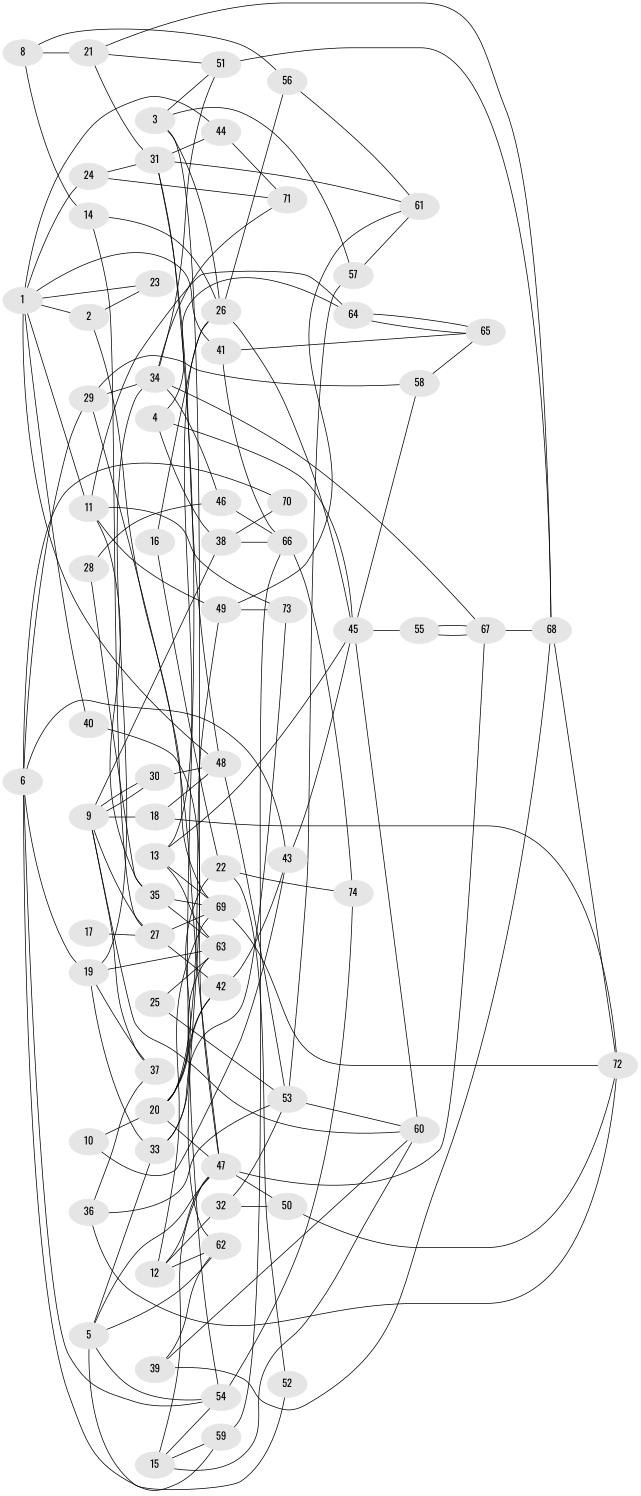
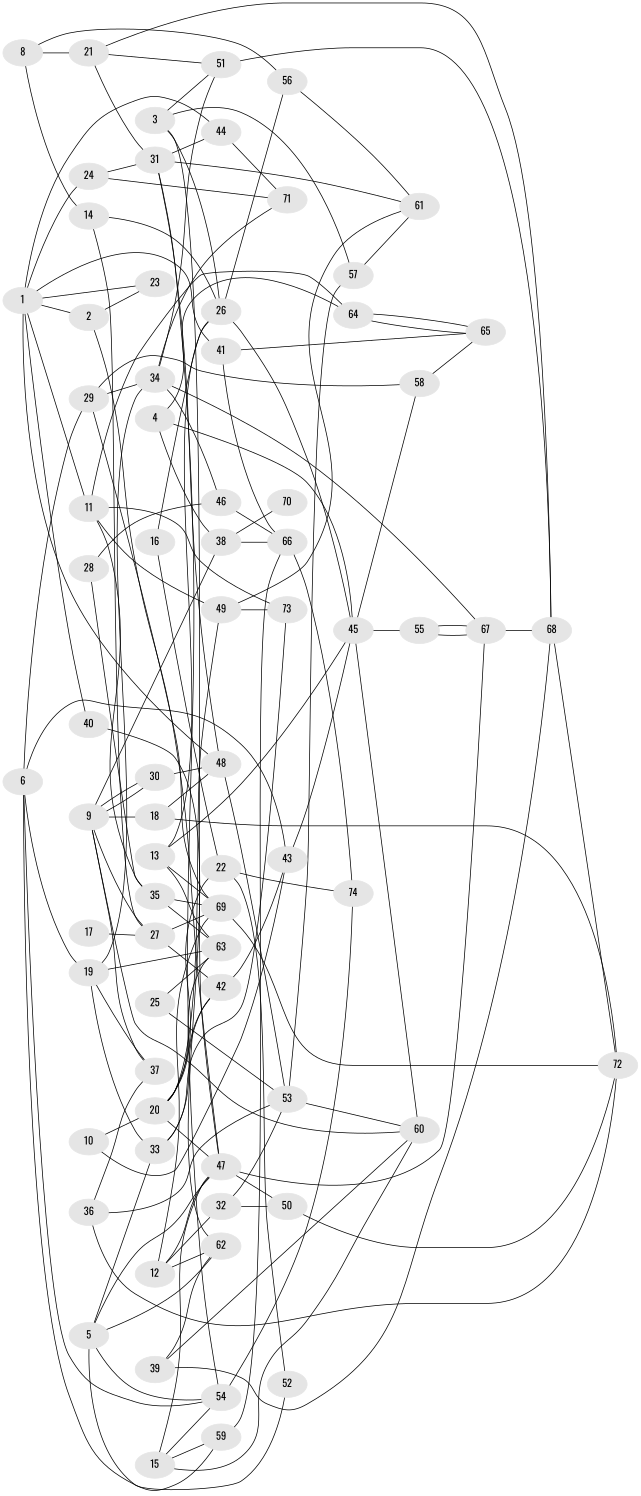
edge "70" -- "6": removed
